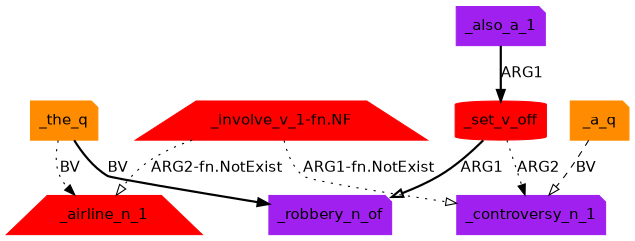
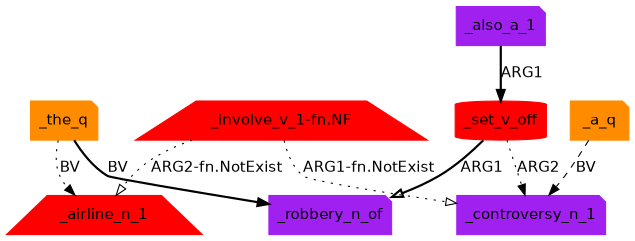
edge "_a_q" -> "_controversy_n_1": arrowhead onormal -> normal
